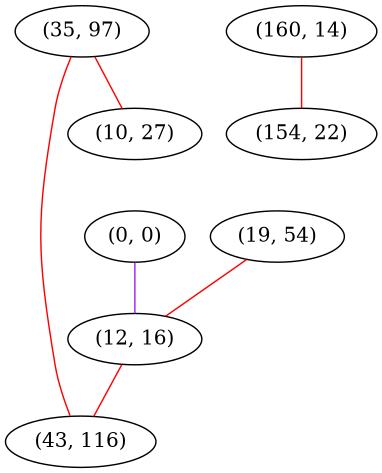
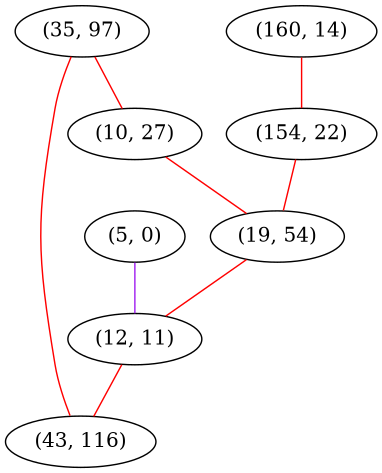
edge "(10, 27)" -- "(19, 54)": added
edge "(154, 22)" -- "(19, 54)": added
node "(0, 0)": label "(0, 0)" -> "(5, 0)"
node "(12, 16)": label "(12, 16)" -> "(12, 11)"
